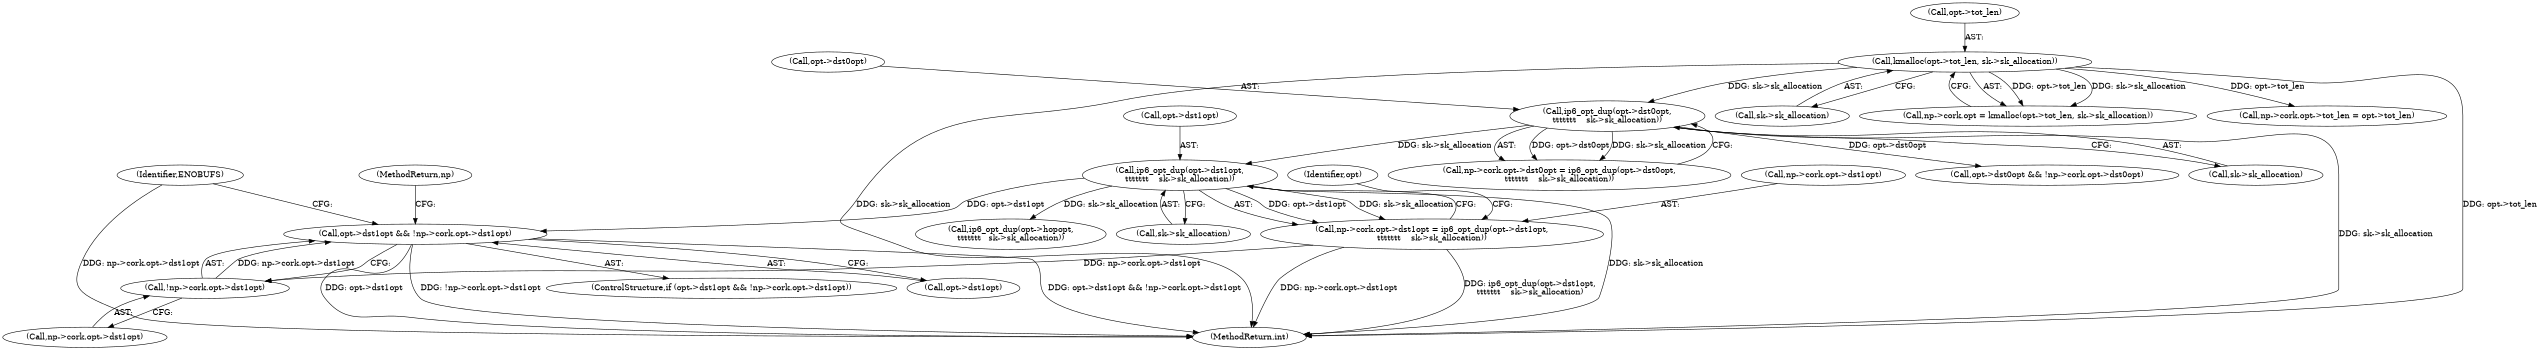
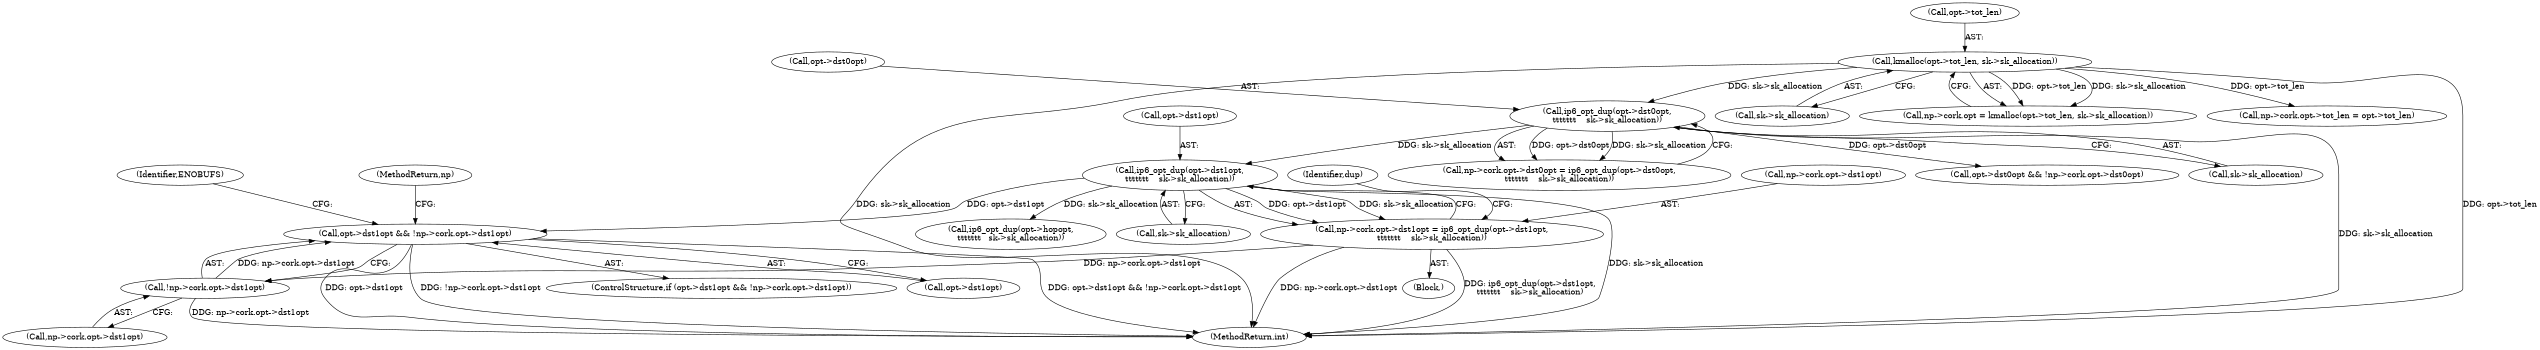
node "(Identifier,opt)": label "(Identifier,opt)" -> "(Identifier,dup)"
node "(Block,)": added
edge "(Identifier,ENOBUFS)" -> "(MethodReturn,int)": now "(Call,!np->cork.opt->dst1opt)" -> "(MethodReturn,int)"
